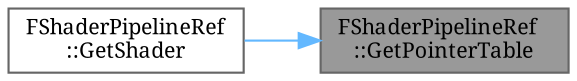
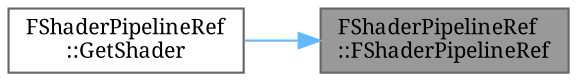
node "FShaderPipelineRef ::GetPointerTable": label "FShaderPipelineRef ::GetPointerTable" -> "FShaderPipelineRef ::FShaderPipelineRef"
